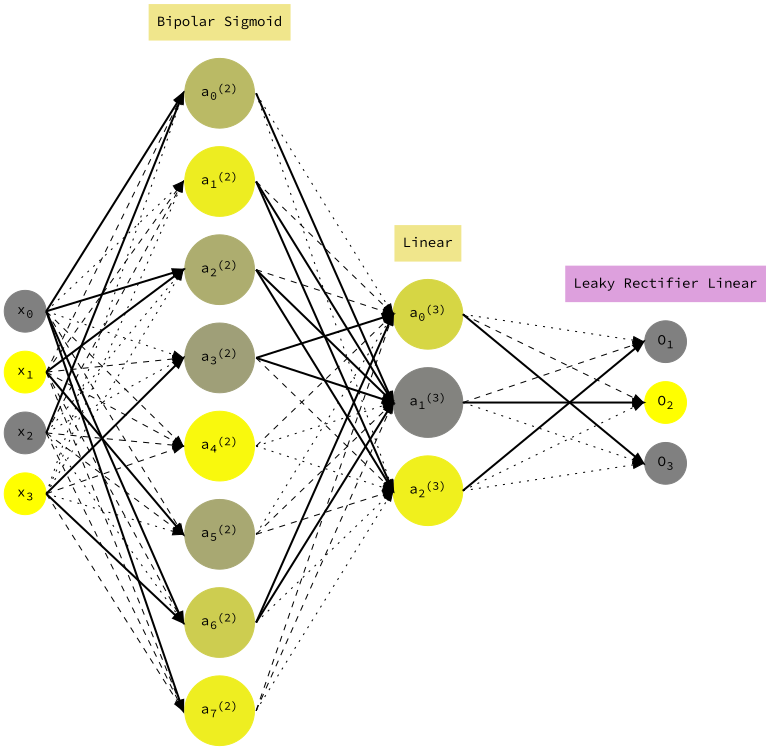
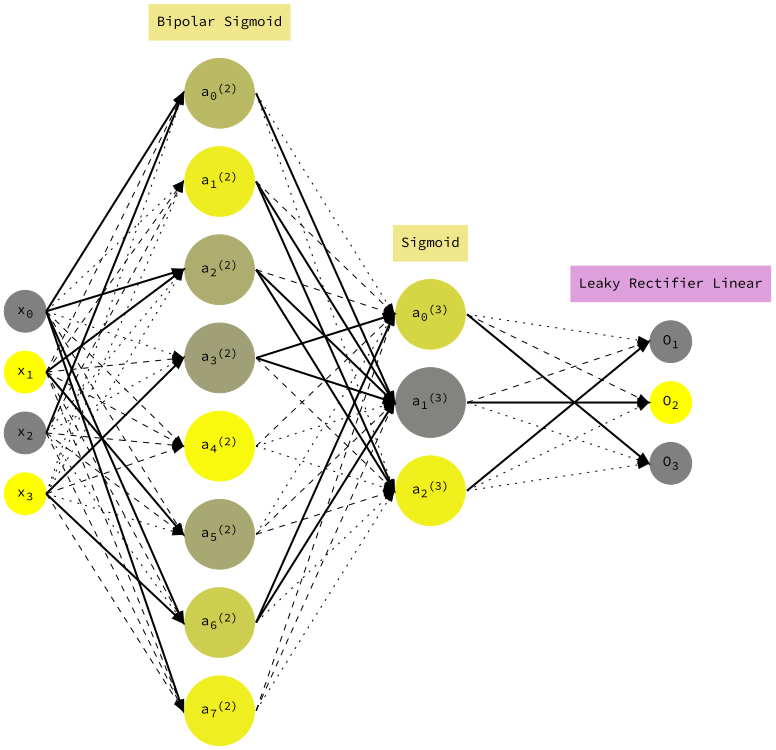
node "Linear": label "Linear" -> "Sigmoid"
